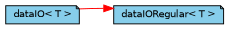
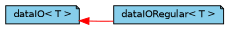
edge "dataIO< T >" -> "dataIORegular< T >": reversed
